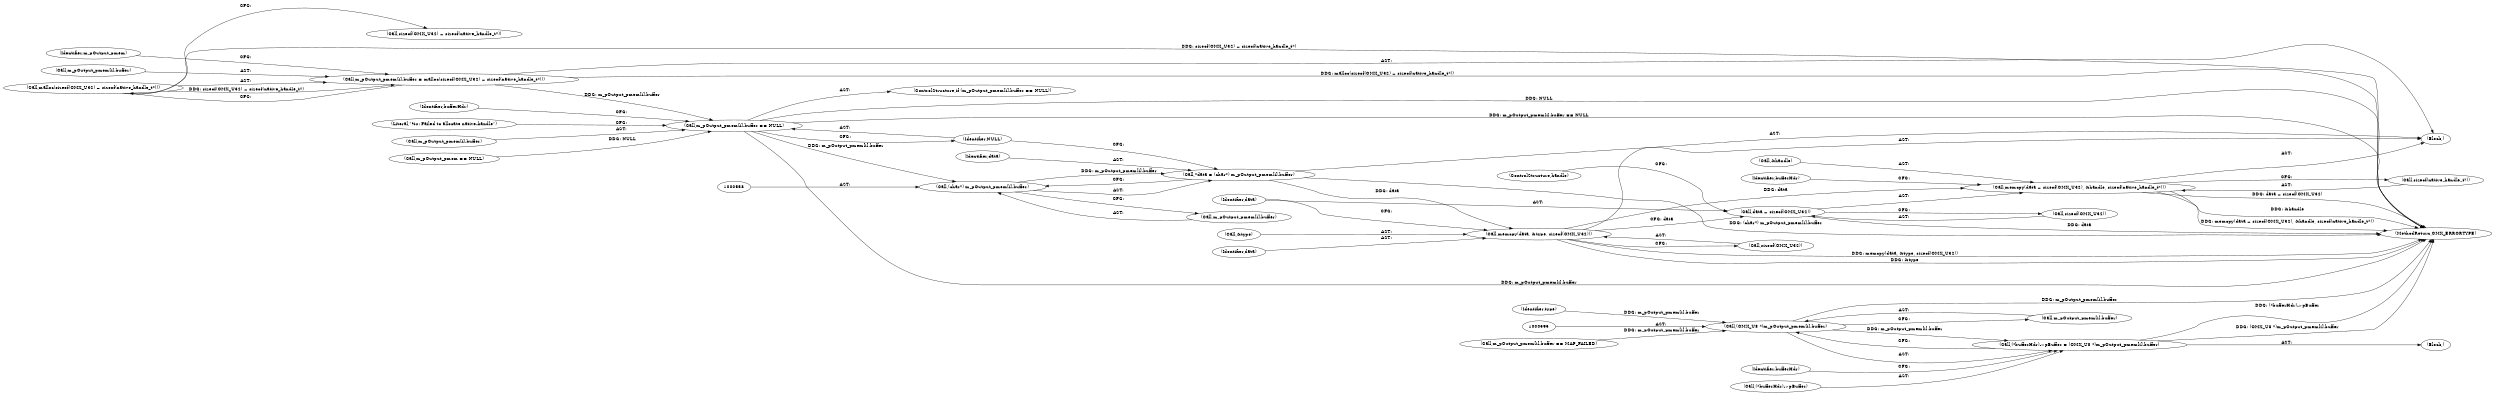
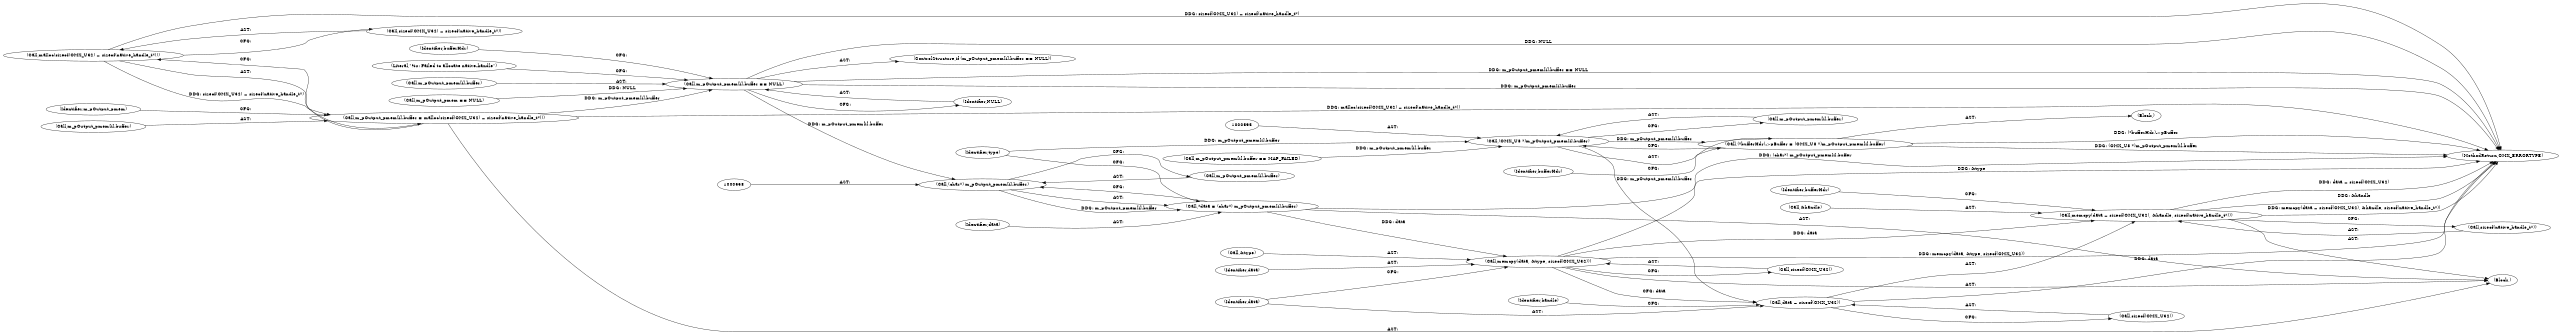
edge "(Call,sizeof(OMX_U32) + sizeof(native_handle_t*))" -> "(Call,malloc(sizeof(OMX_U32) + sizeof(native_handle_t*)))": added, label "AST:"
edge "(Identifier,NULL)" -> "(Call,*data = (char*) m_pOutput_pmem[i].buffer)": now "(Identifier,type)" -> "(Call,*data = (char*) m_pOutput_pmem[i].buffer)"
node "(ControlStructure,handle)": label "(ControlStructure,handle)" -> "(Identifier,handle)"
edge "(Call,(OMX_U8 *)m_pOutput_pmem[i].buffer)" -> "(MethodReturn,OMX_ERRORTYPE)": now "(Call,(OMX_U8 *)m_pOutput_pmem[i].buffer)" -> "(Call,data + sizeof(OMX_U32))"
node "(Call,(*bufferHdr)->pBuffer)": removed
